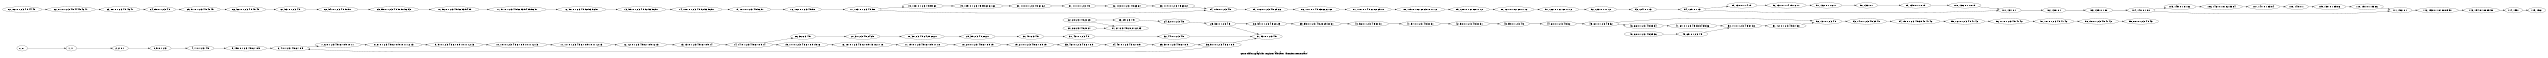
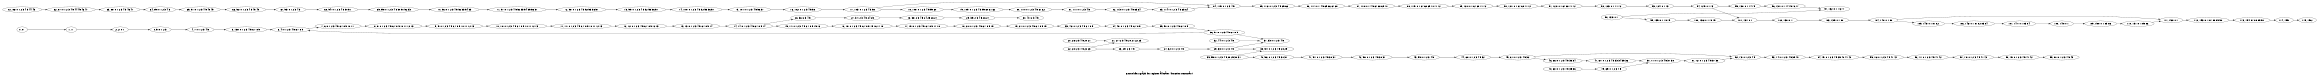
edge "97, 132: 0 1 76 77" -> "98, 133: 0 1": reversed
edge "38, 54: 0 1 2 3 4 5 28 29" -> "39, 55: 0 1 2 3 4 5 28 29 30 31": reversed
node "31, 43: 0 1 2 3 4 5": removed
